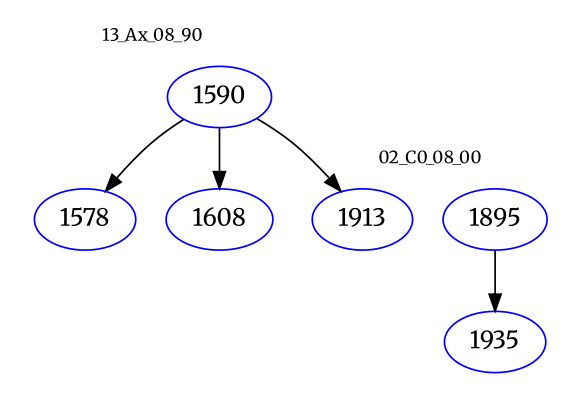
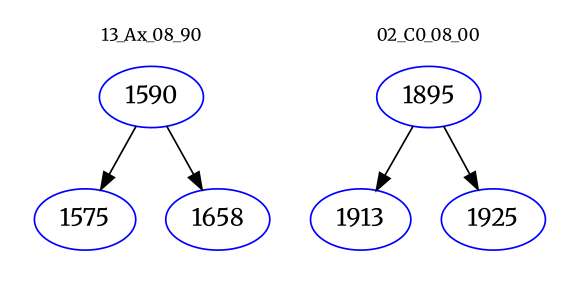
edge "1590" -> "1913": now "1895" -> "1913"
node "1578": label "1578" -> "1575"
node "1608": label "1608" -> "1658"
node "1935": label "1935" -> "1925"
